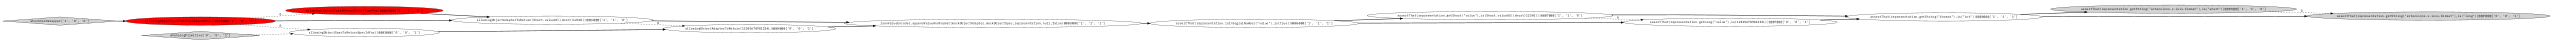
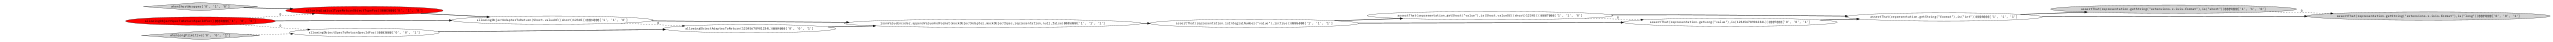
node "whenShortWrapper['0', '1', '0']": added
node "whenShortWrapper['1', '0', '0']": removed
